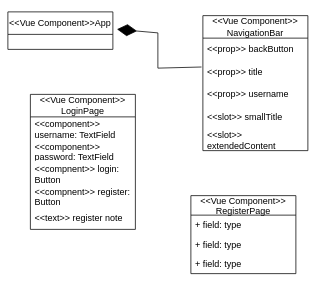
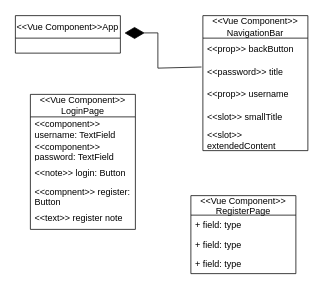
node "<<Vue Component>>App": moved (60, 30) -> (68, 34)
node "<<prop>> title": label "<<prop>> title" -> "<<password>> title"
node "<<compnent>> login: Button": label "<<compnent>> login: Button" -> "<<note>> login: Button"
